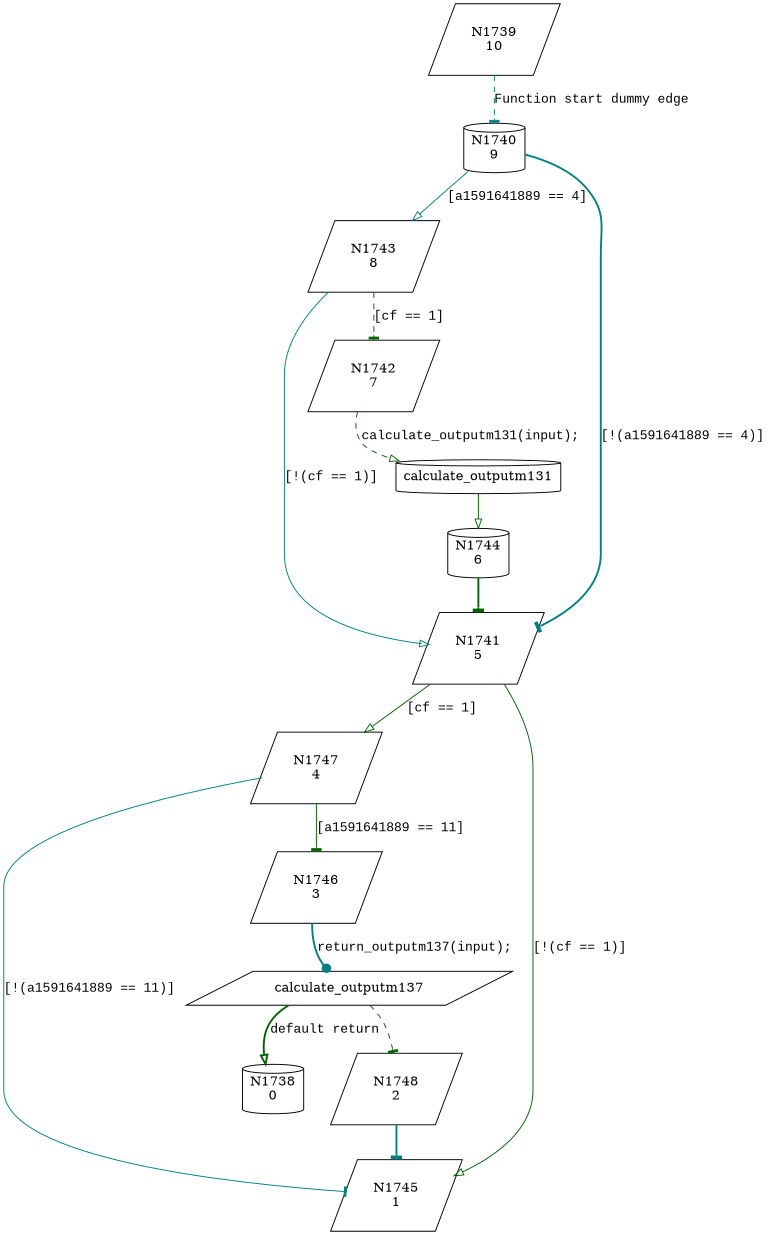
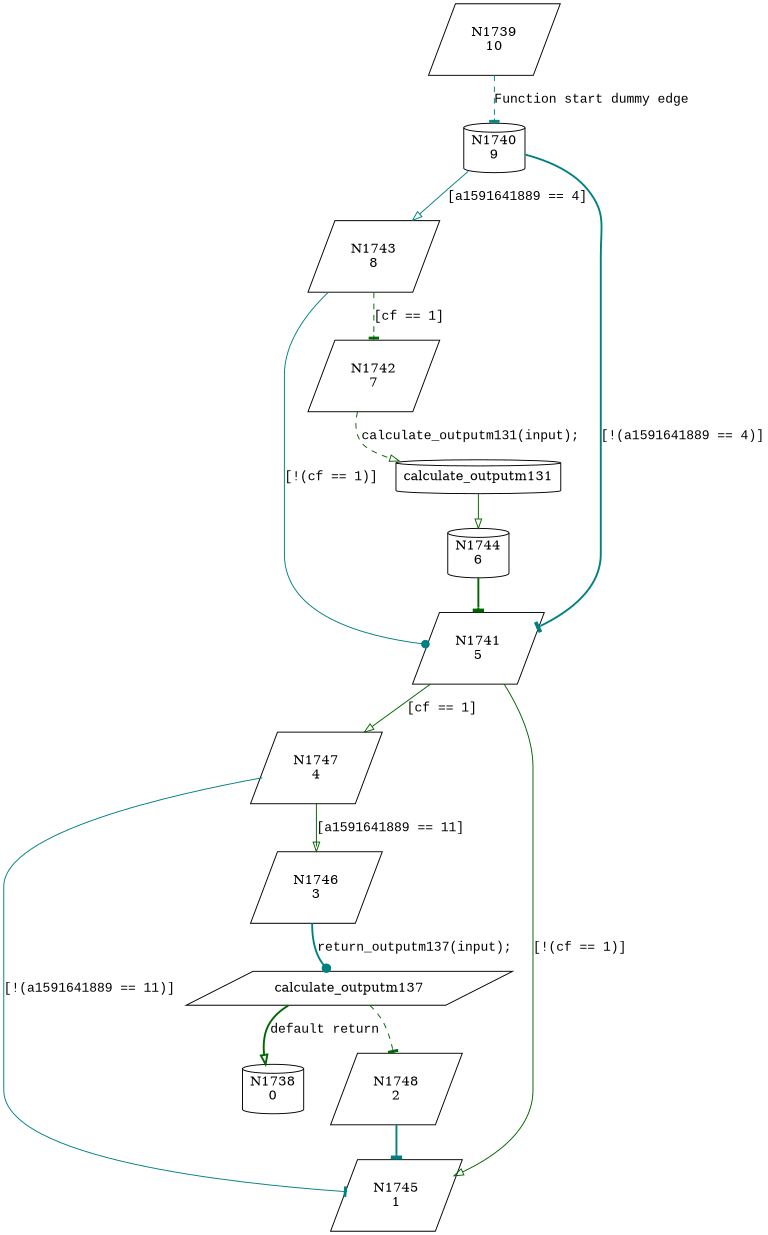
edge "N1743 8" -> "N1741 5": arrowhead onormal -> dot
edge "N1747 4" -> "N1746 3": arrowhead tee -> onormal
